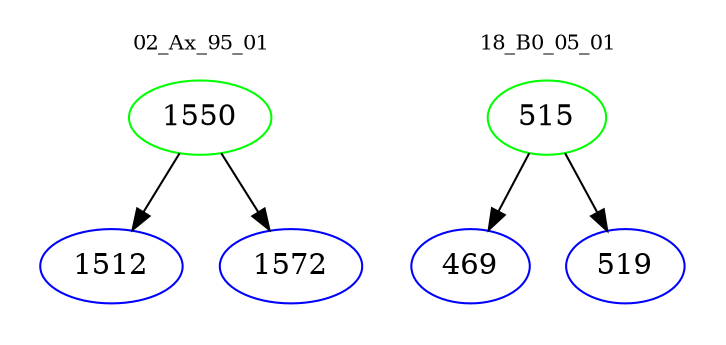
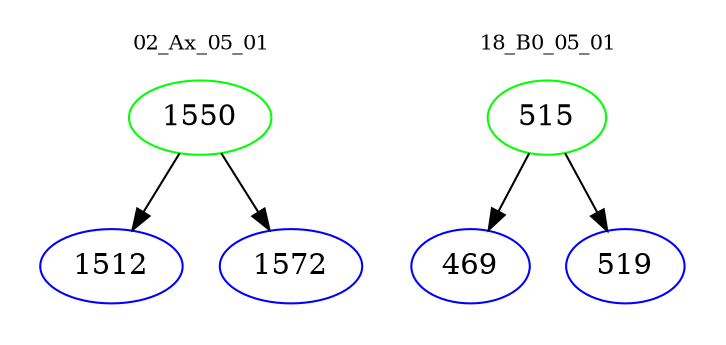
cluster "02_Ax_95_01": label "02_Ax_95_01" -> "02_Ax_05_01"
